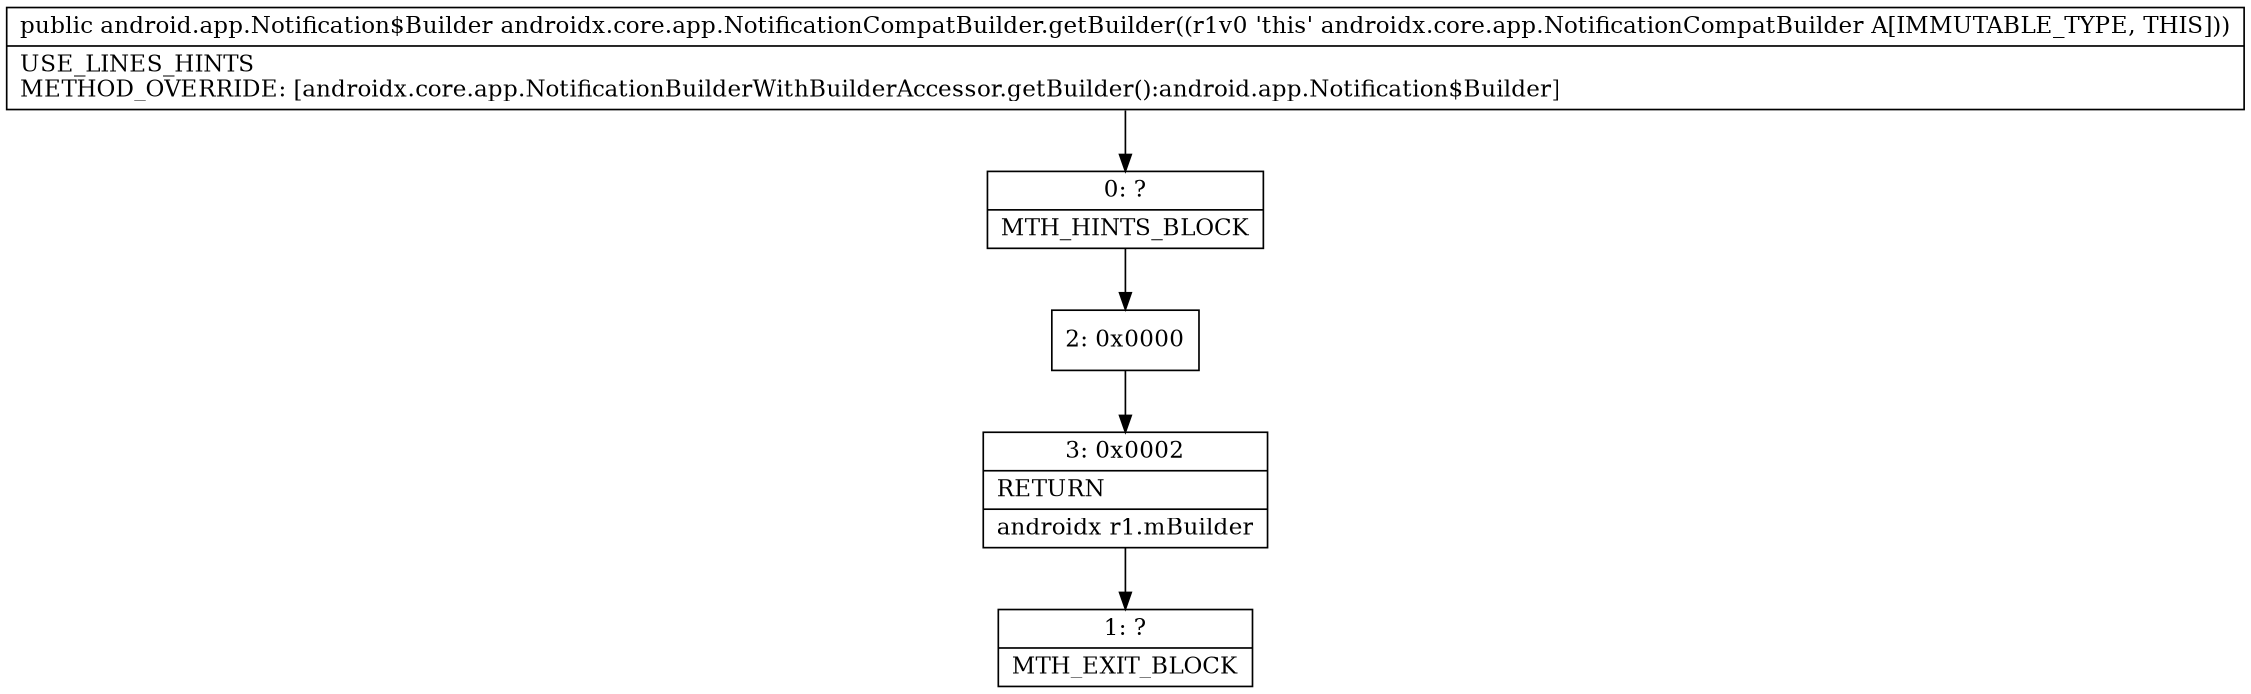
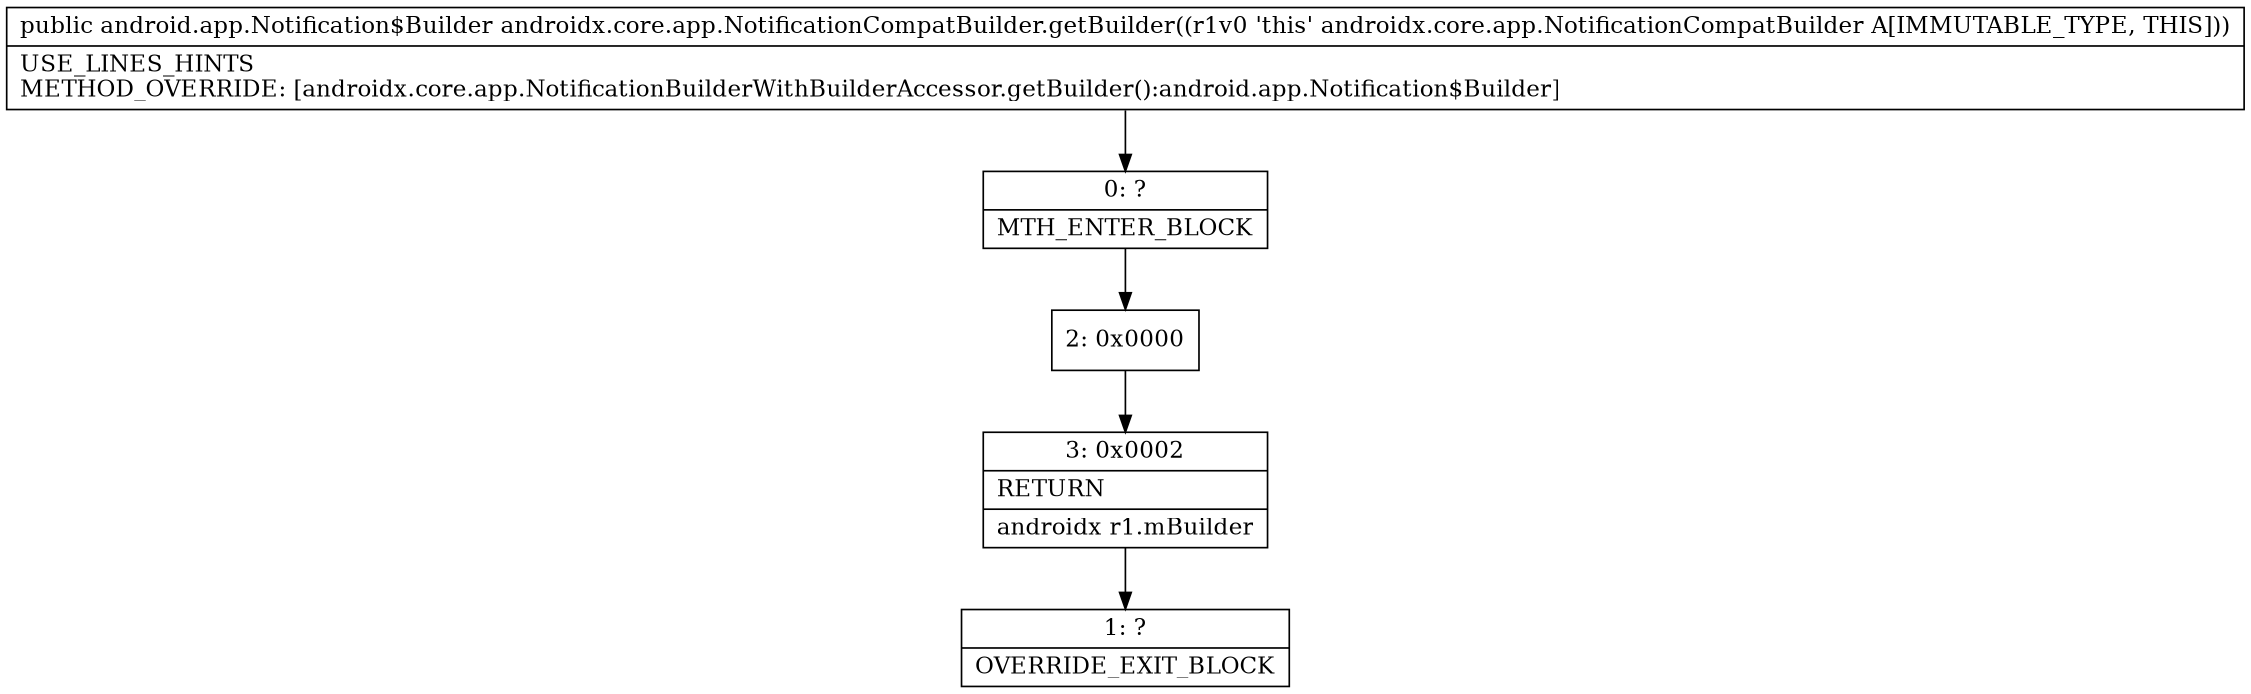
node "0: ?": text "MTH_HINTS_BLOCK" -> "MTH_ENTER_BLOCK"
node "1: ?": text "MTH_EXIT_BLOCK" -> "OVERRIDE_EXIT_BLOCK"
